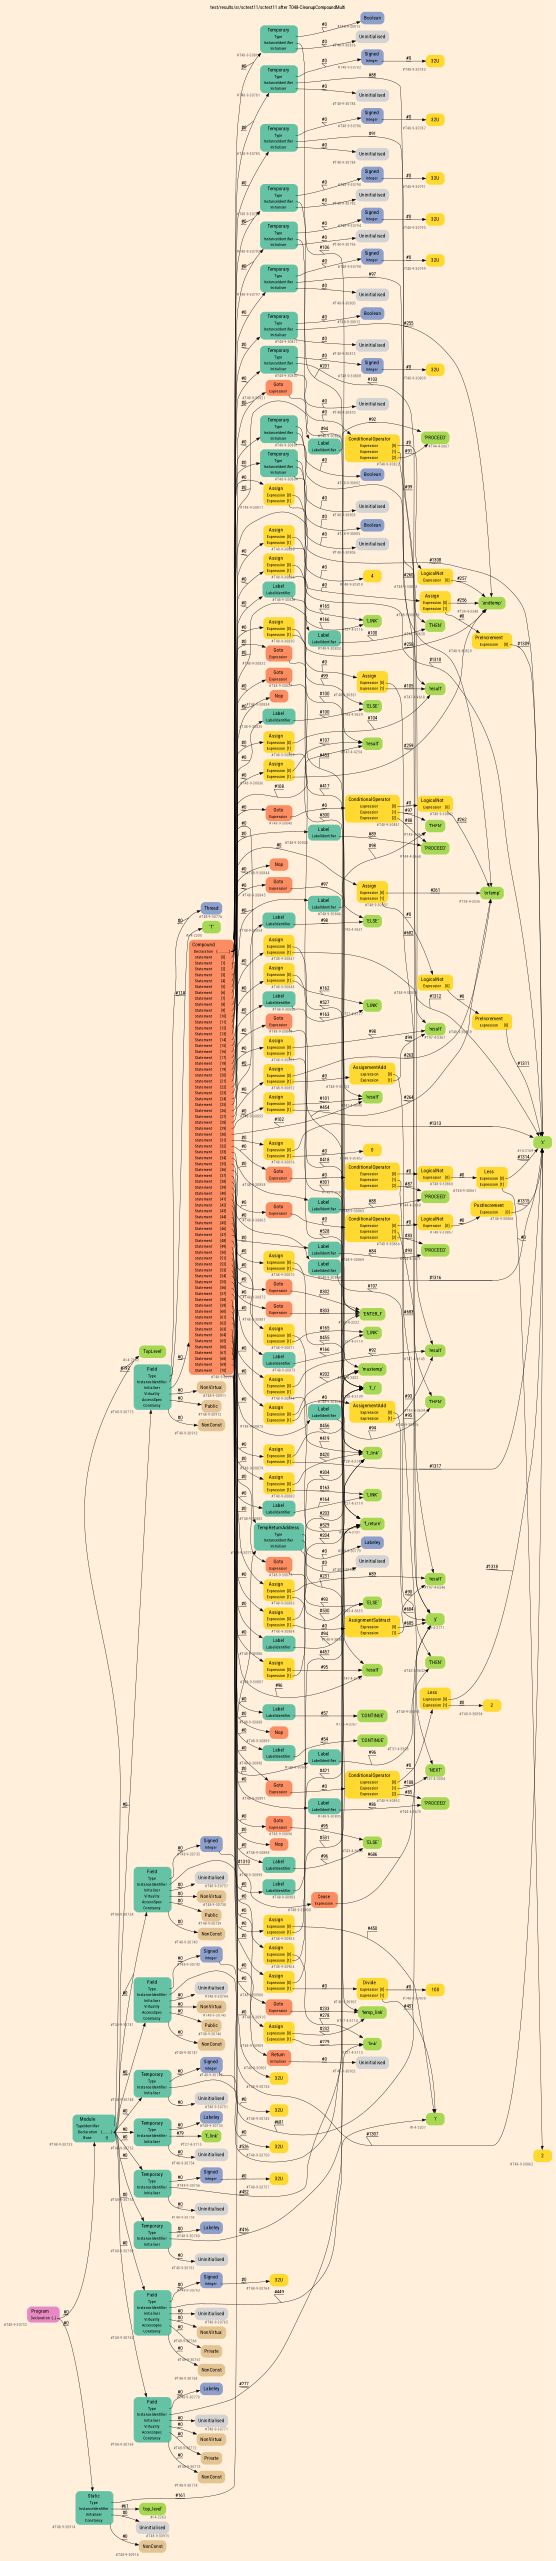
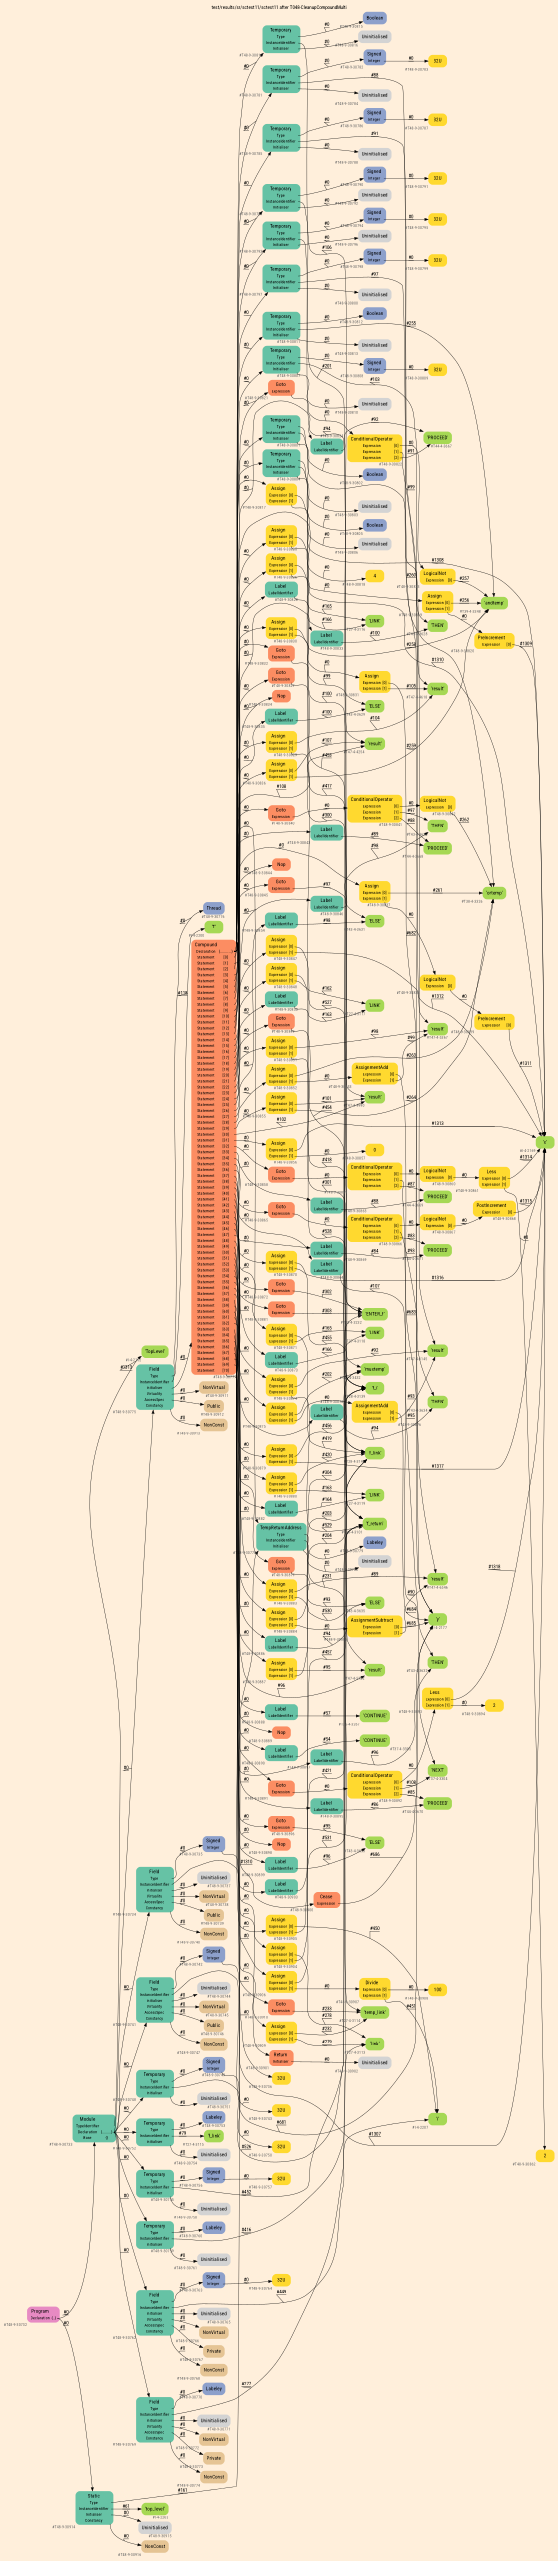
edge "Module" -> "'TopLevel'": label "#192" -> "#1313"
